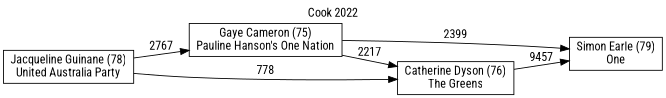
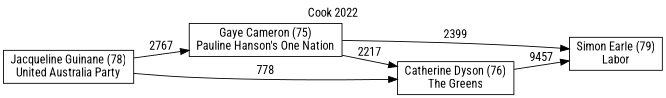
node "Simon Earle (79) One": label "Simon Earle (79) One" -> "Simon Earle (79) Labor"
